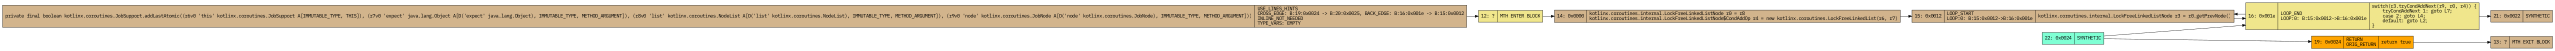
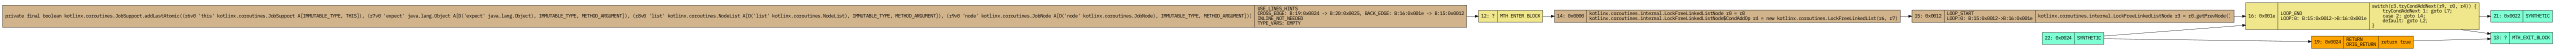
edge "16: 0x001e" -> "15: 0x0012": now "16: 0x001e" -> "13: ?"
node "21: 0x0022": fillcolor tan -> aquamarine
node "13: ?": fillcolor tan -> aquamarine
